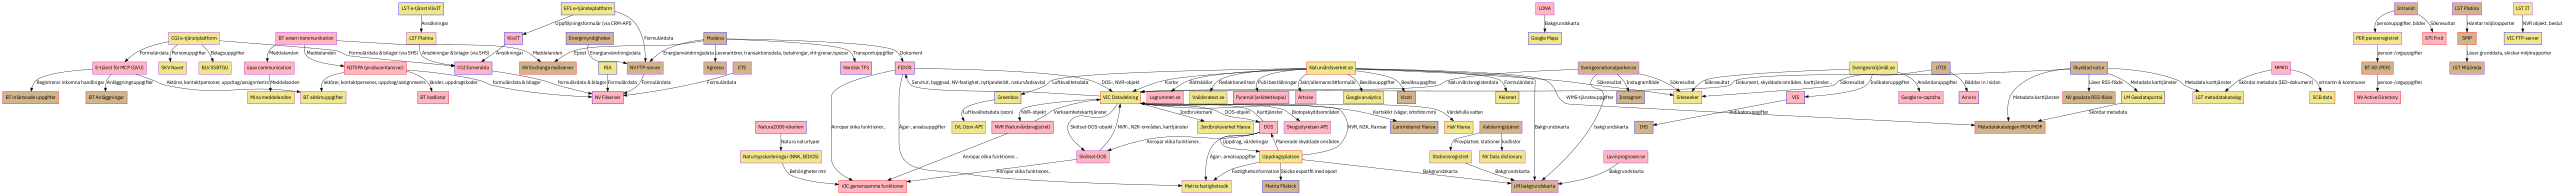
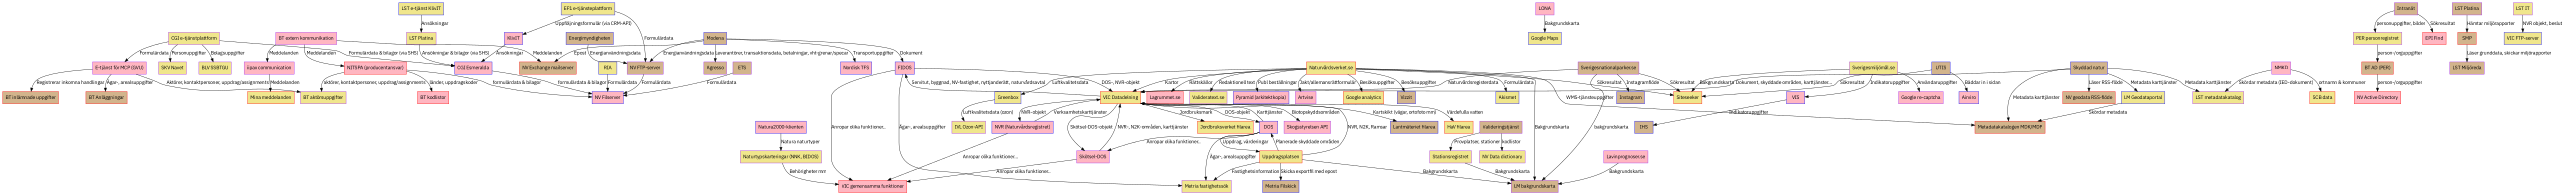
edge "E-tjänst för MCP (GVU)" -> "BT Anläggningar": label "Anläggningsuppgifter" -> "Ägar-, arealsuppgifter"
edge "Sverigesmiljömål.se" -> "Siteseeker": label "Sökresultat" -> "Bakgrundskarta"
